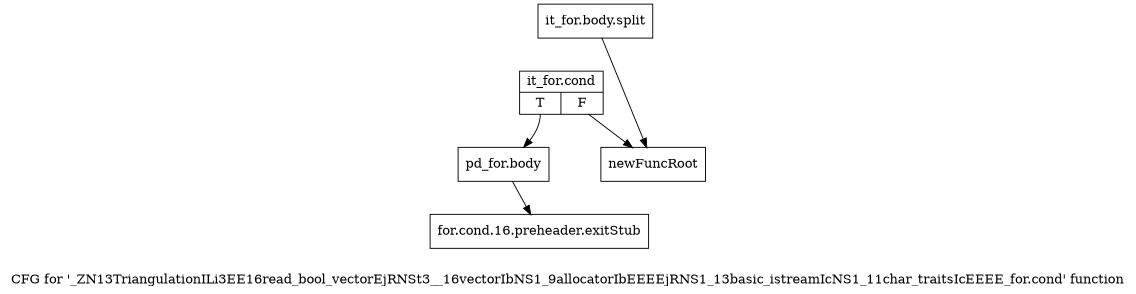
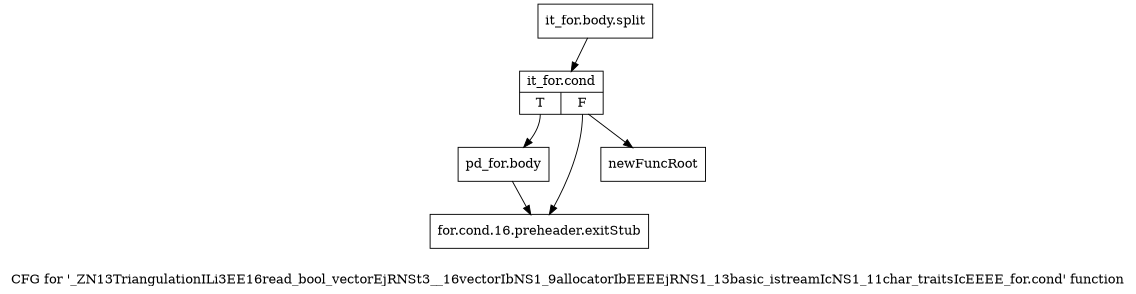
edge "it_for.body.split" -> "newFuncRoot": now "it_for.body.split" -> "it_for.cond"
edge "it_for.cond" -> "for.cond.16.preheader.exitStub": added
